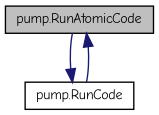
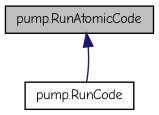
edge "pump.RunAtomicCode" -> "pump.RunCode": removed
